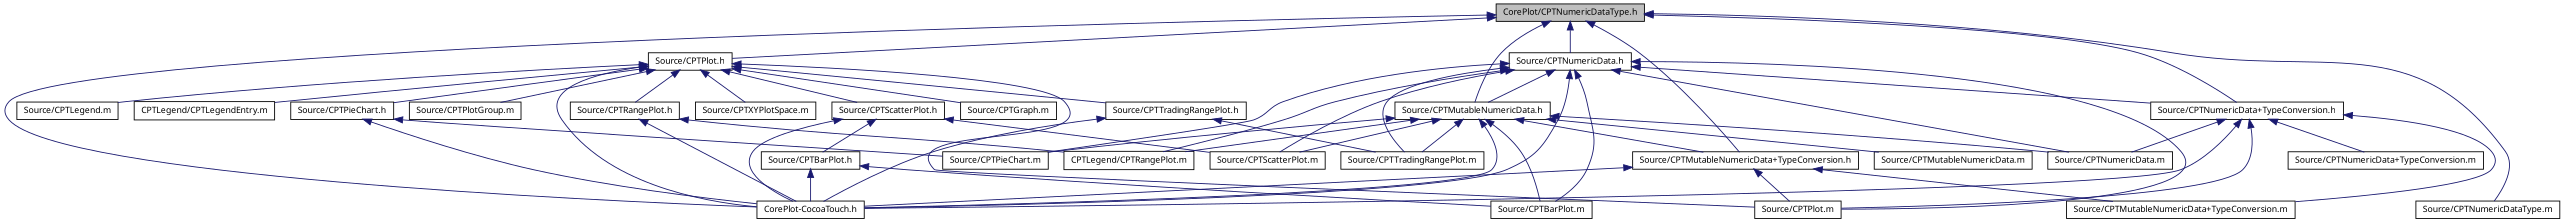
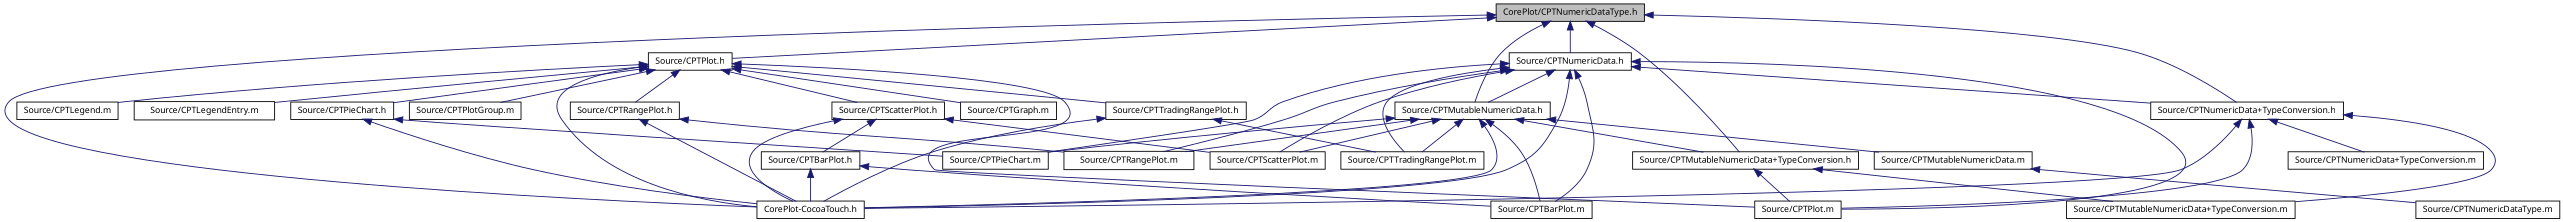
edge "Source/CPTNumericDataType.m" -> "CorePlot/CPTNumericDataType.h": now "Source/CPTNumericDataType.m" -> "Source/CPTMutableNumericData.m"
node "CPTLegend/CPTLegendEntry.m": label "CPTLegend/CPTLegendEntry.m" -> "Source/CPTLegendEntry.m"
node "Source/CPTXYPlotSpace.m": removed
node "CPTLegend/CPTRangePlot.m": label "CPTLegend/CPTRangePlot.m" -> "Source/CPTRangePlot.m"
node "Source/CPTNumericData.m": removed
edge "CorePlot-CocoaTouch.h" -> "Source/CPTMutableNumericData+TypeConversion.h": removed
